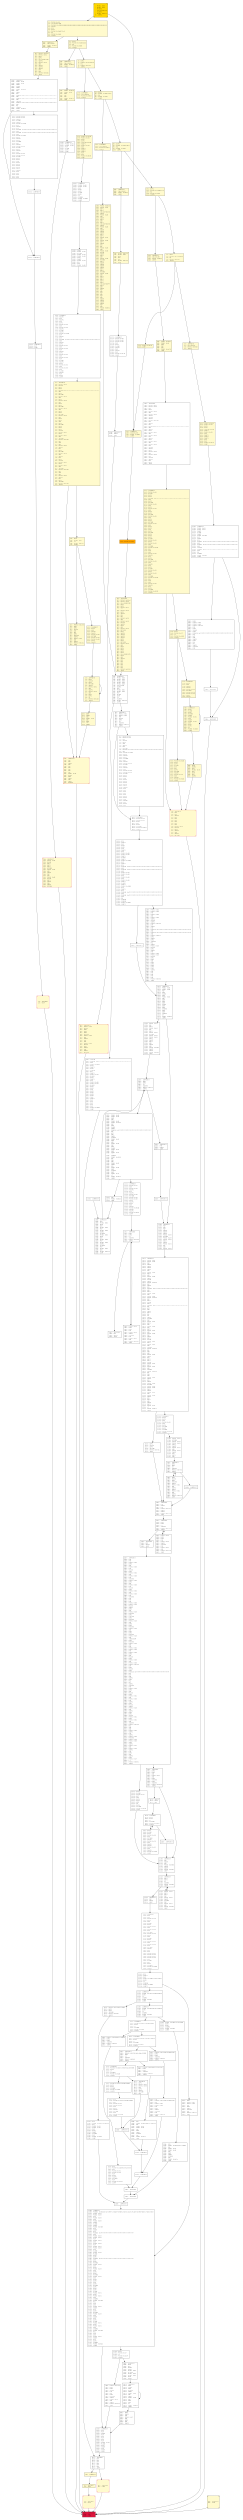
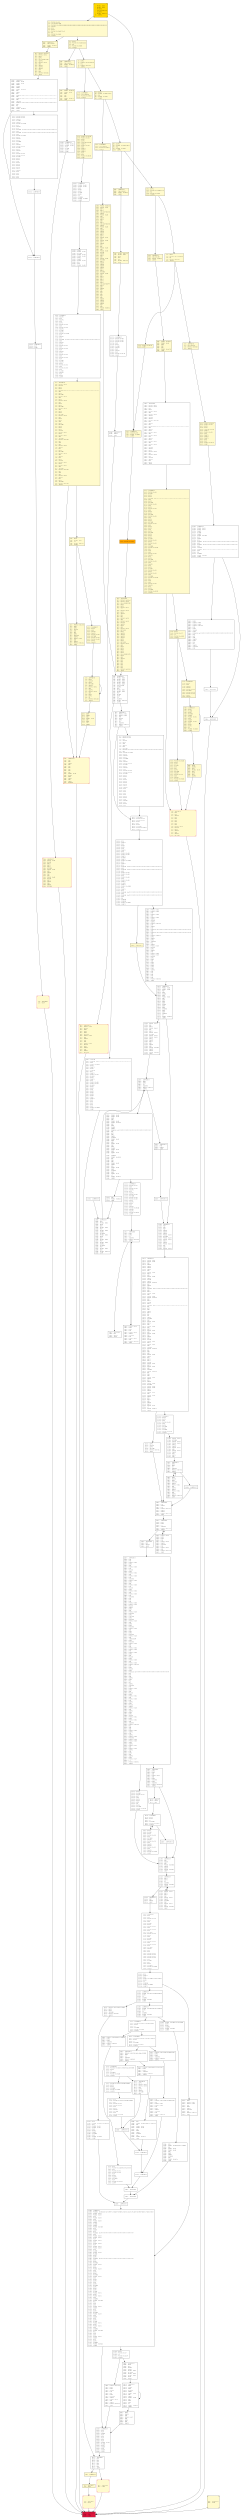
node "1290: JUMPDEST": fillcolor white -> lemonchiffon
